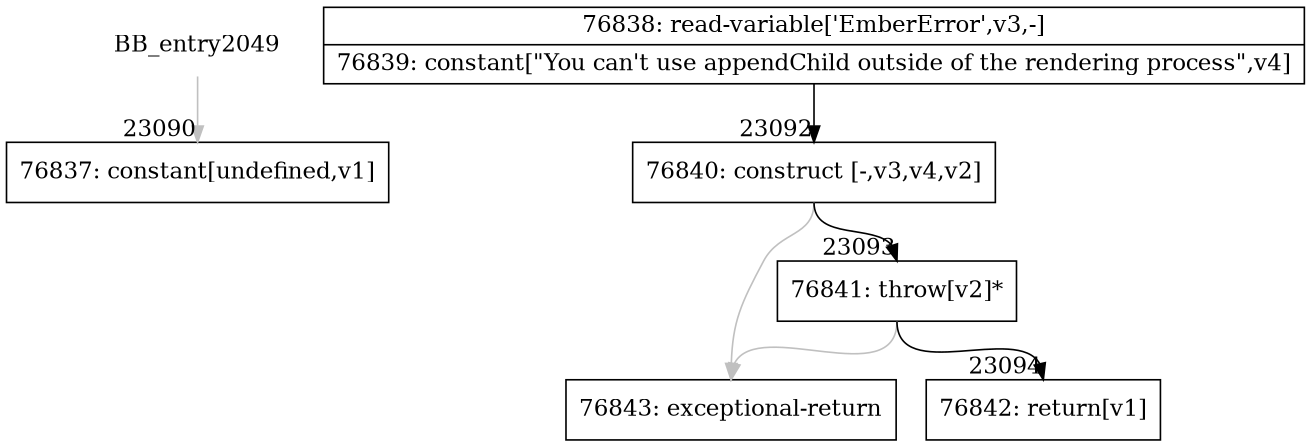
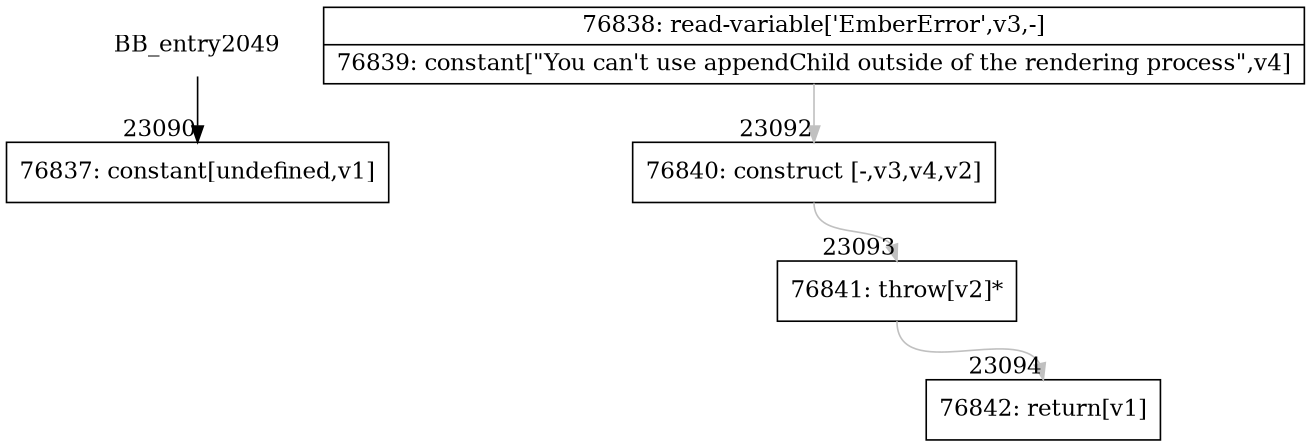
edge "BB_entry2049" -> "76837: constant[undefined,v1]": color gray -> black
edge "76838: read-variable['EmberError',v3,-]" -> "76840: construct [-,v3,v4,v2]": color black -> gray
edge "76840: construct [-,v3,v4,v2]" -> "76841: throw[v2]*": color black -> gray
edge "76841: throw[v2]*" -> "76842: return[v1]": color black -> gray
node "76843: exceptional-return": removed
